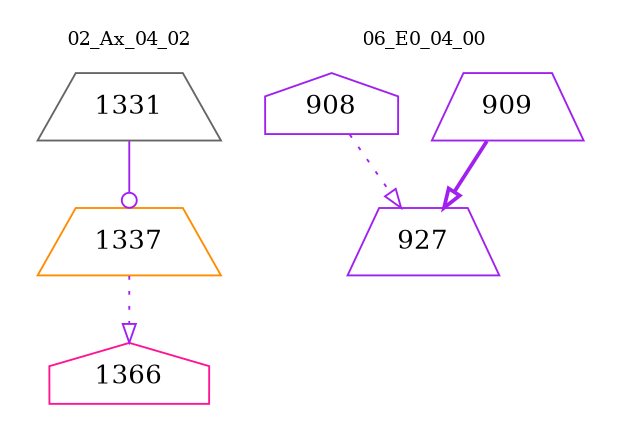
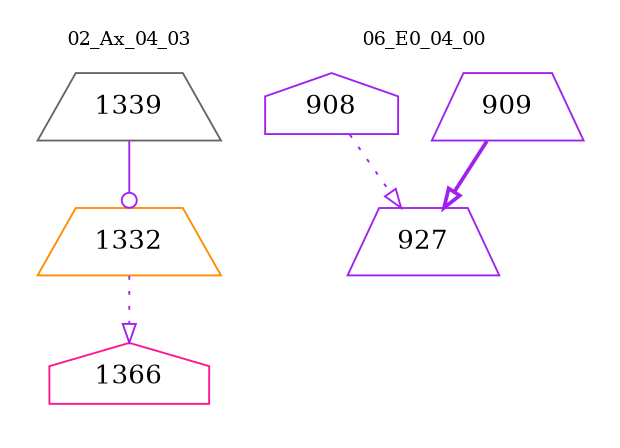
cluster "02_Ax_04_02": label "02_Ax_04_02" -> "02_Ax_04_03"
node "1331": label "1331" -> "1339"
node "1337": label "1337" -> "1332"
